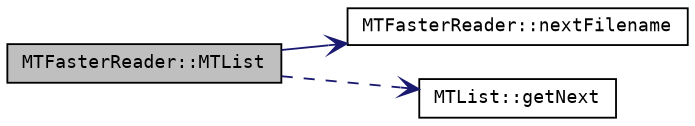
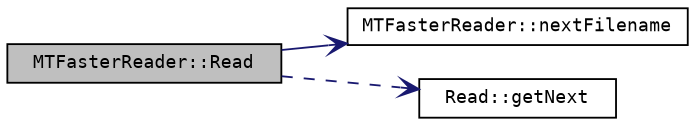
node "MTFasterReader::MTList": label "MTFasterReader::MTList" -> "MTFasterReader::Read"
node "MTList::getNext": label "MTList::getNext" -> "Read::getNext"
